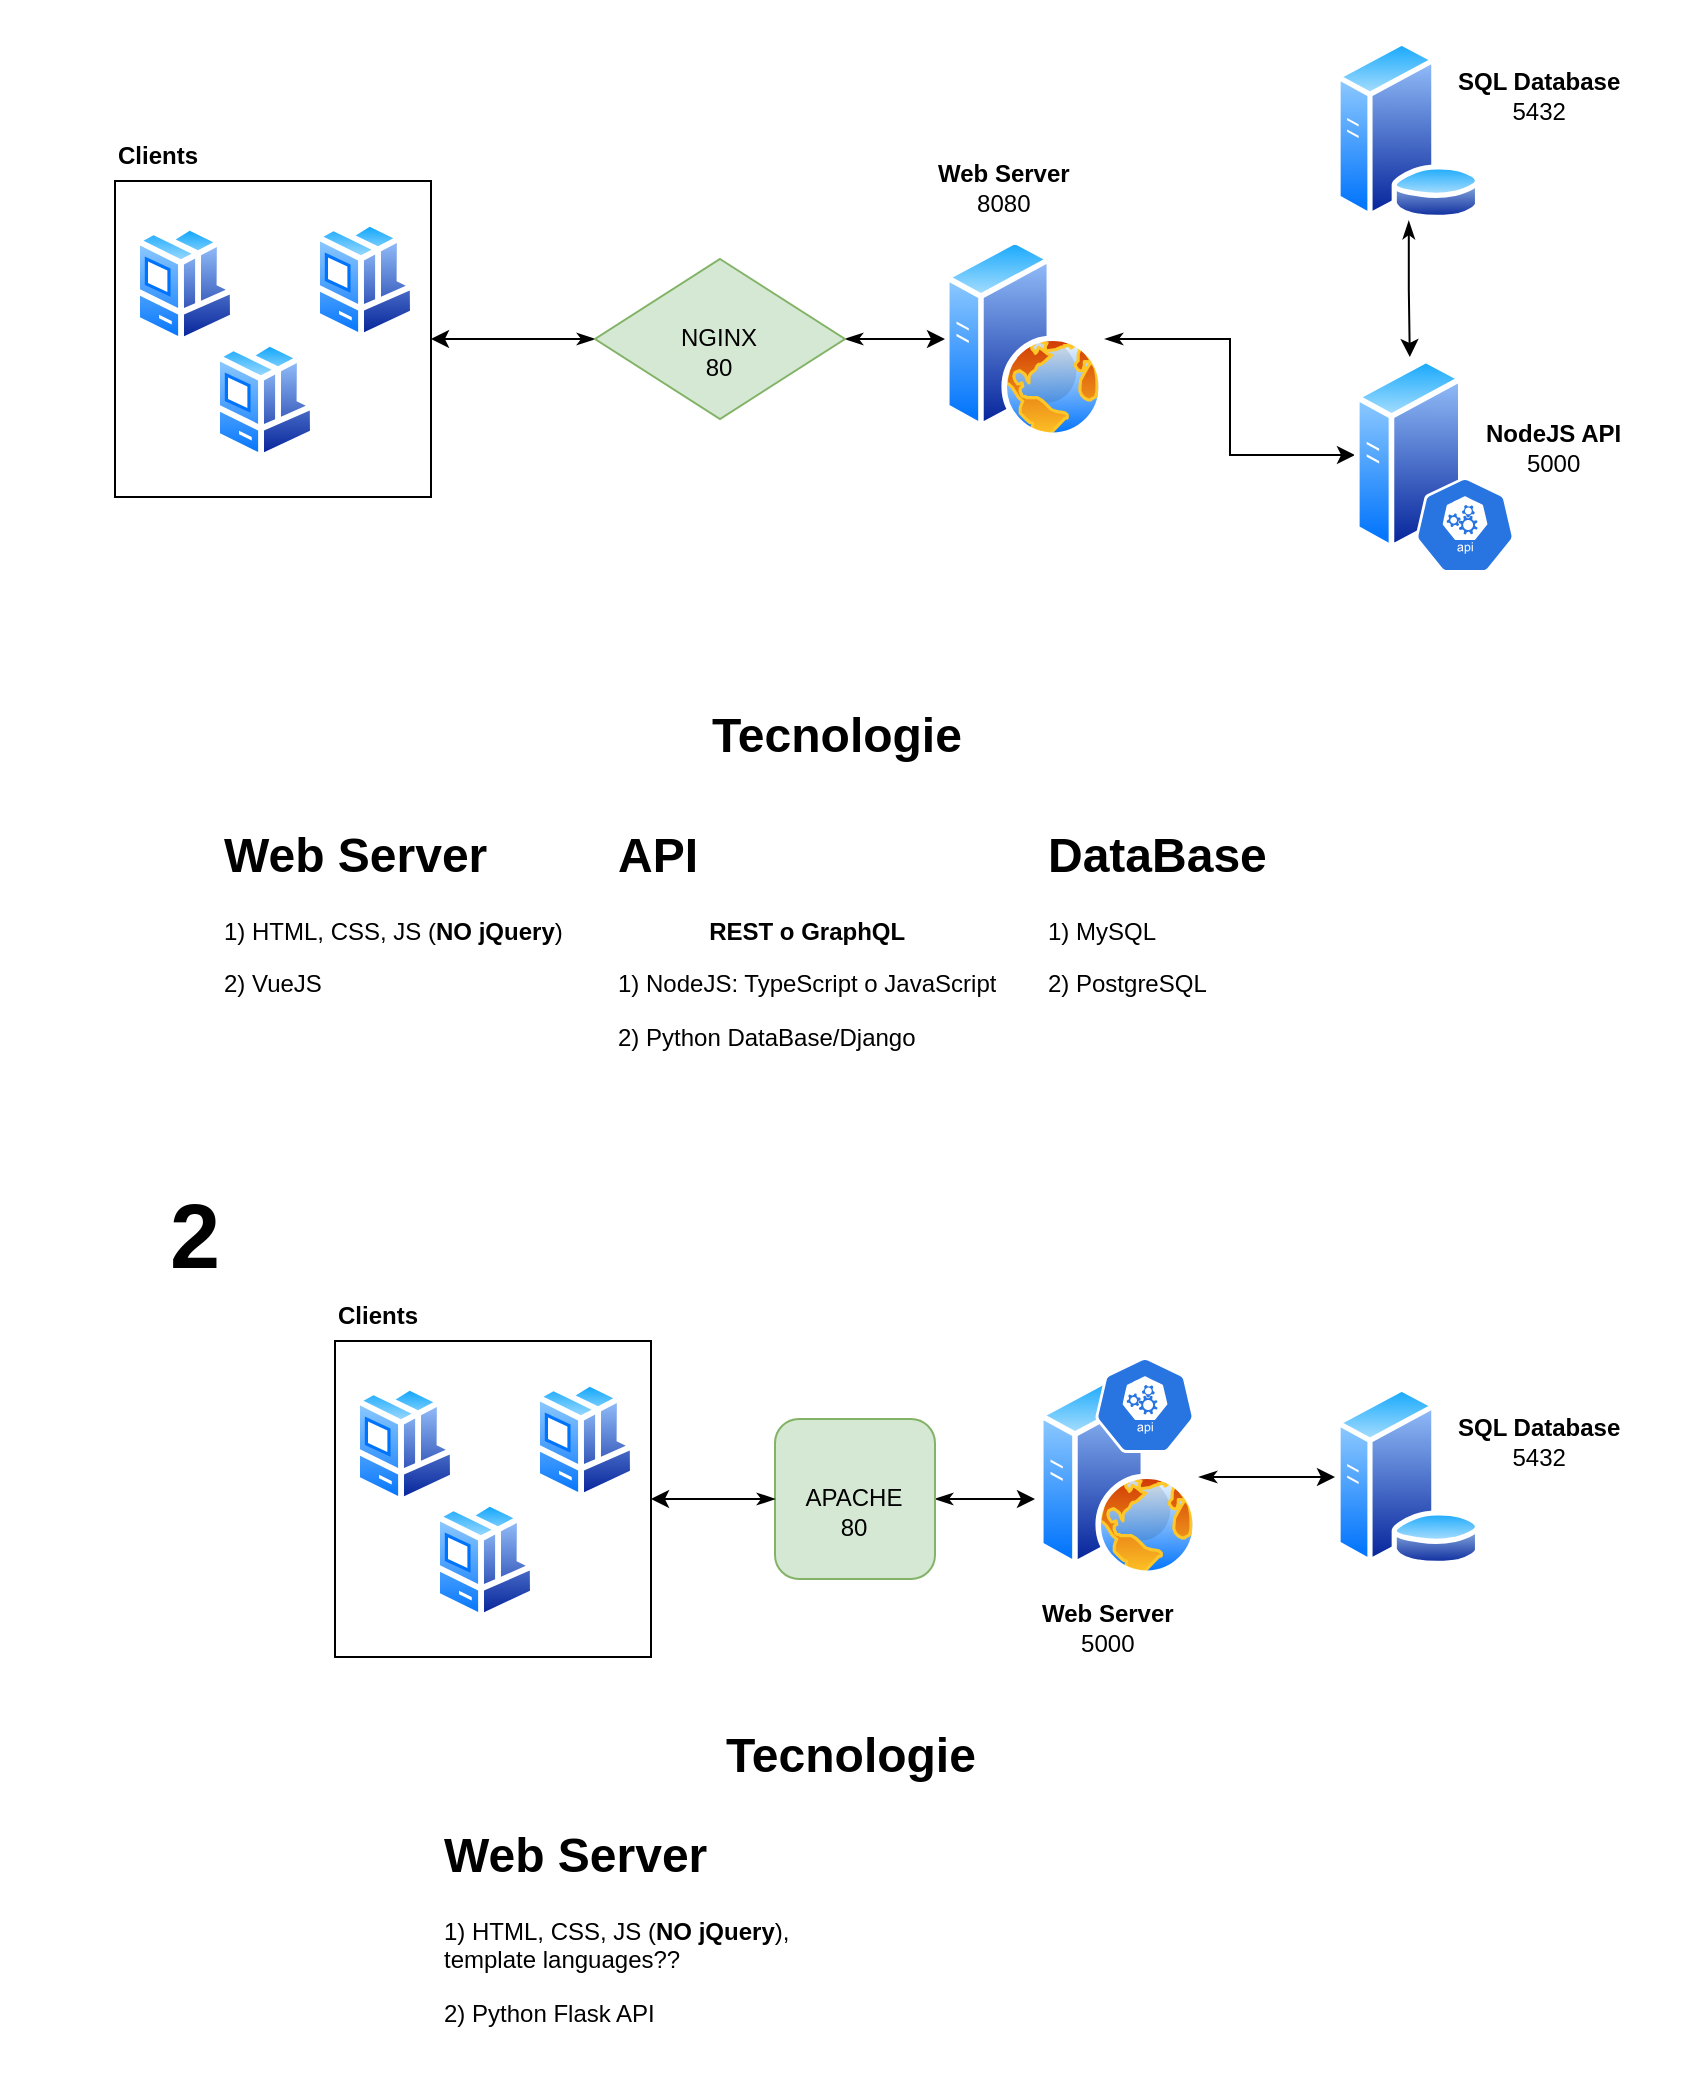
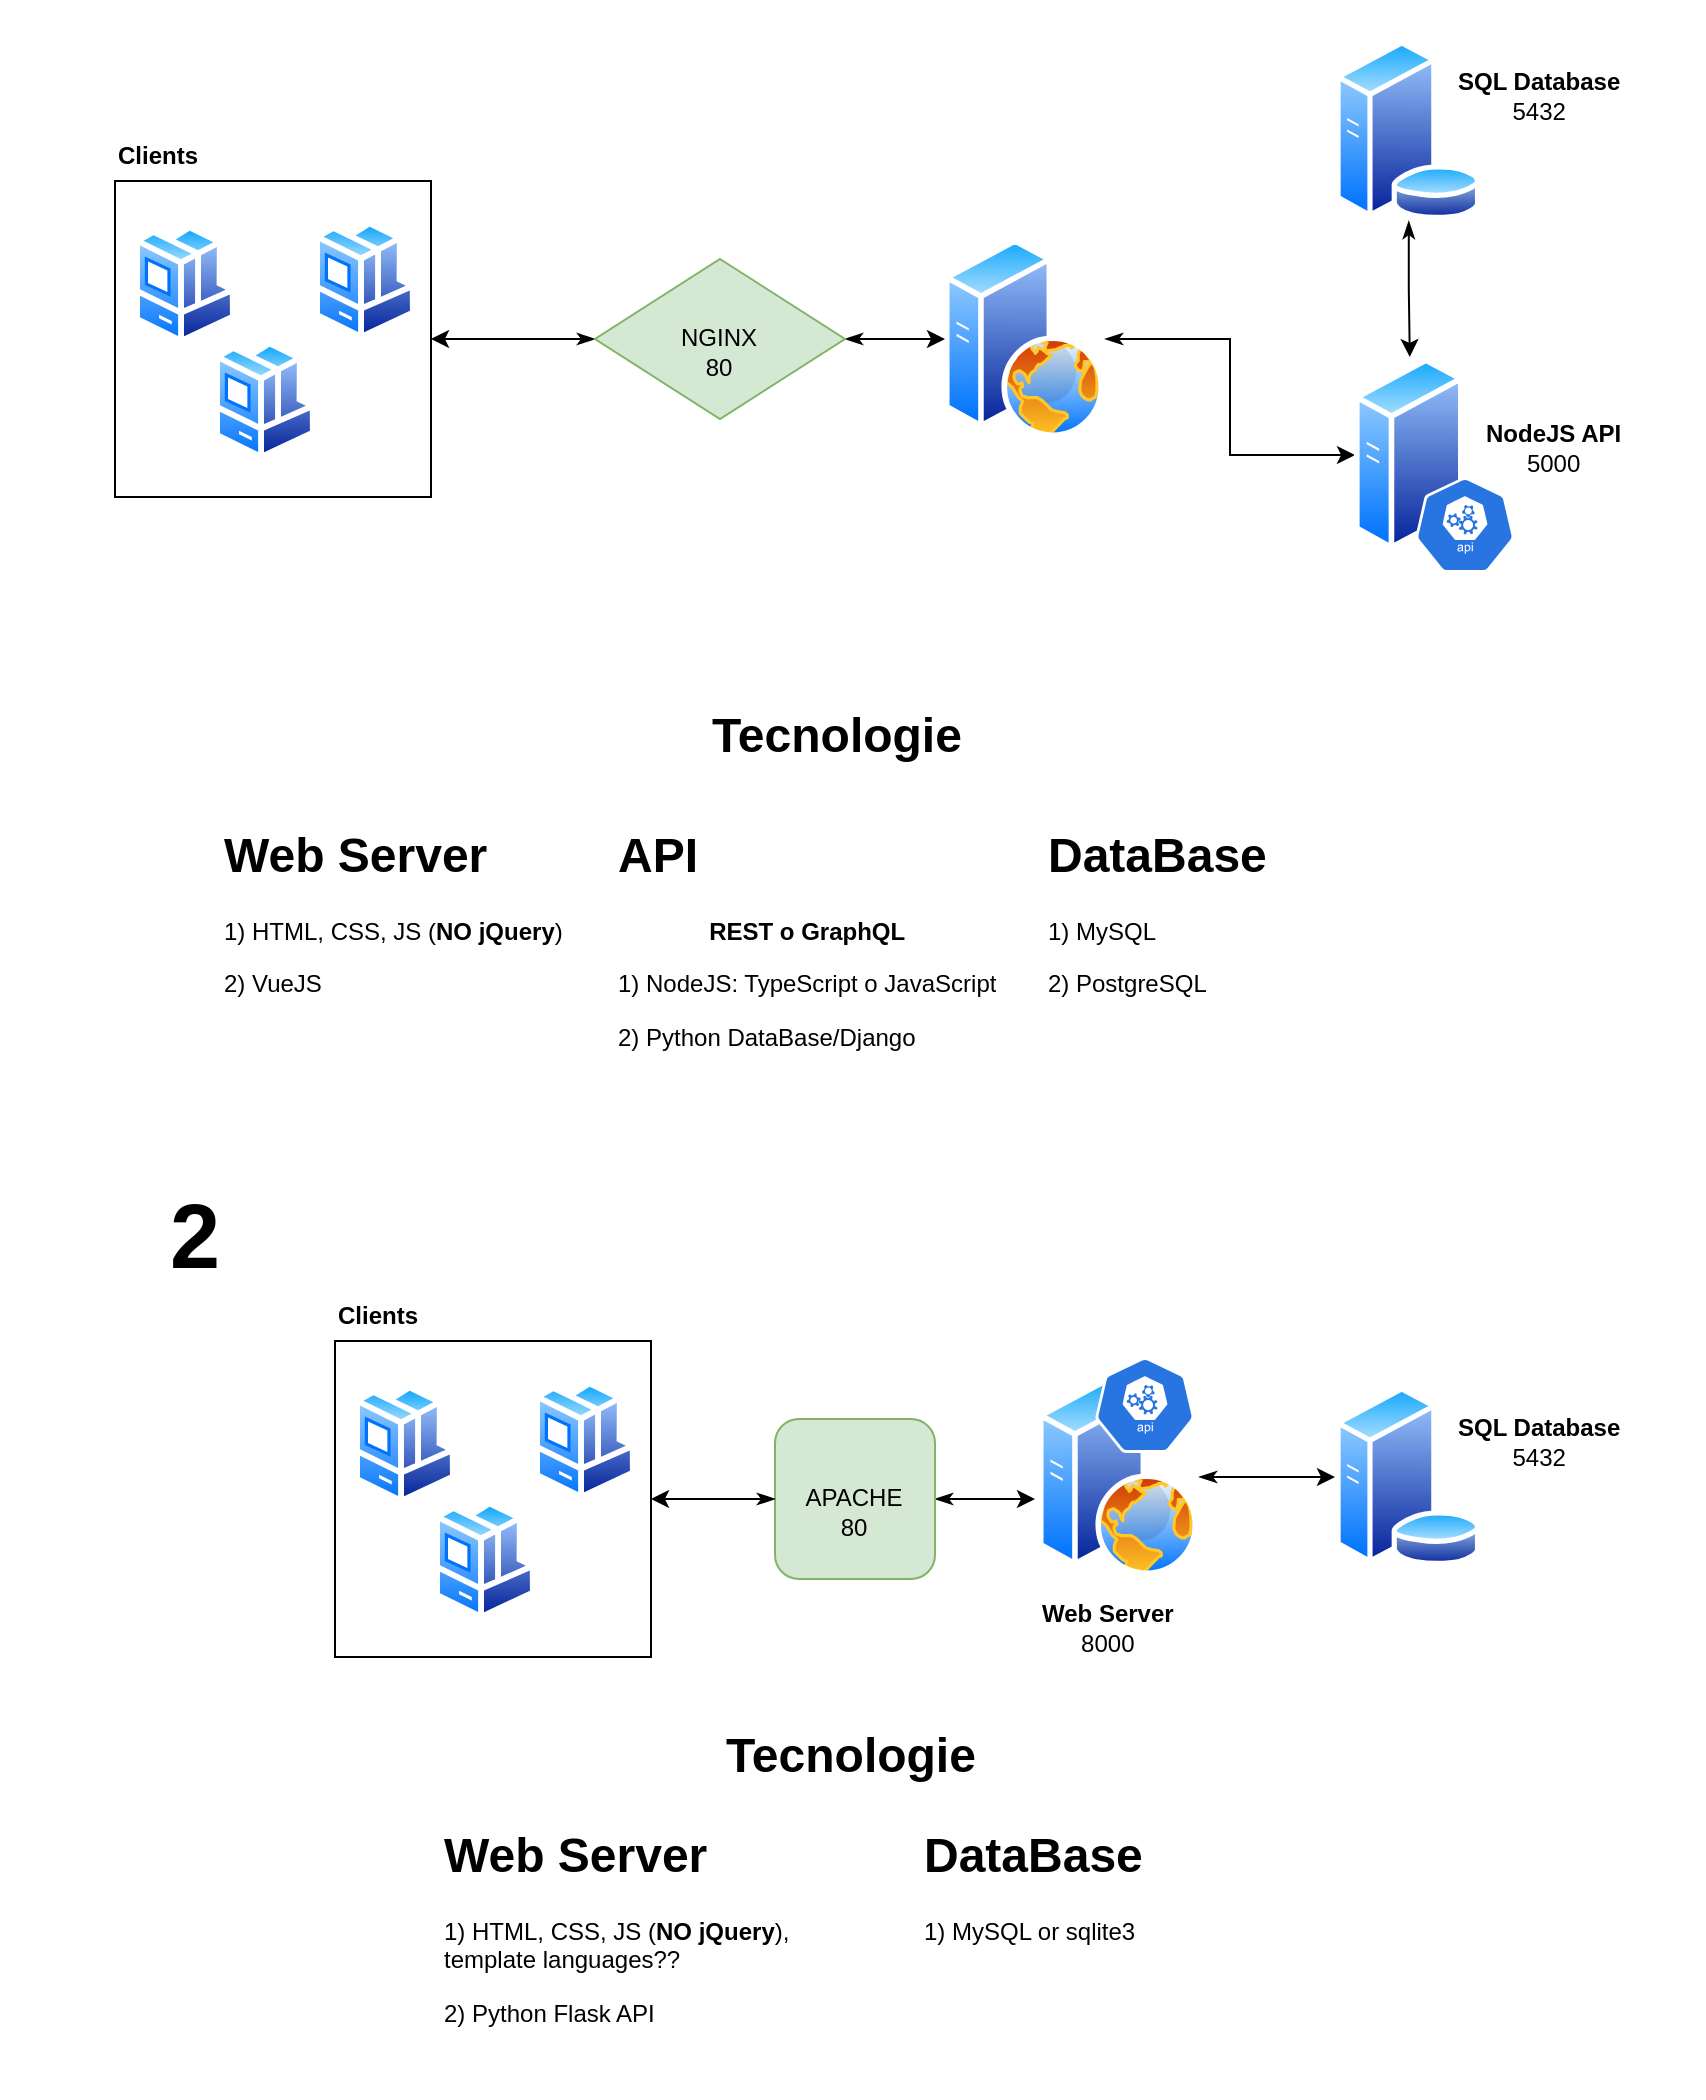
node "Web Server 8080": removed
node "Web Server 5000": label "Web Server 5000" -> "Web Server 8000"
node "DataBase 1) MySQL or sqlite3": added
